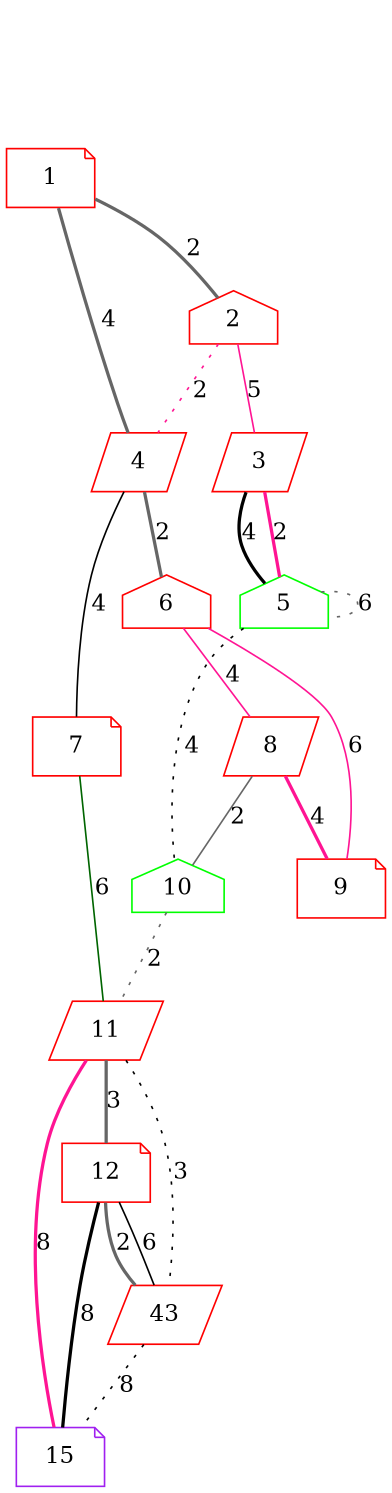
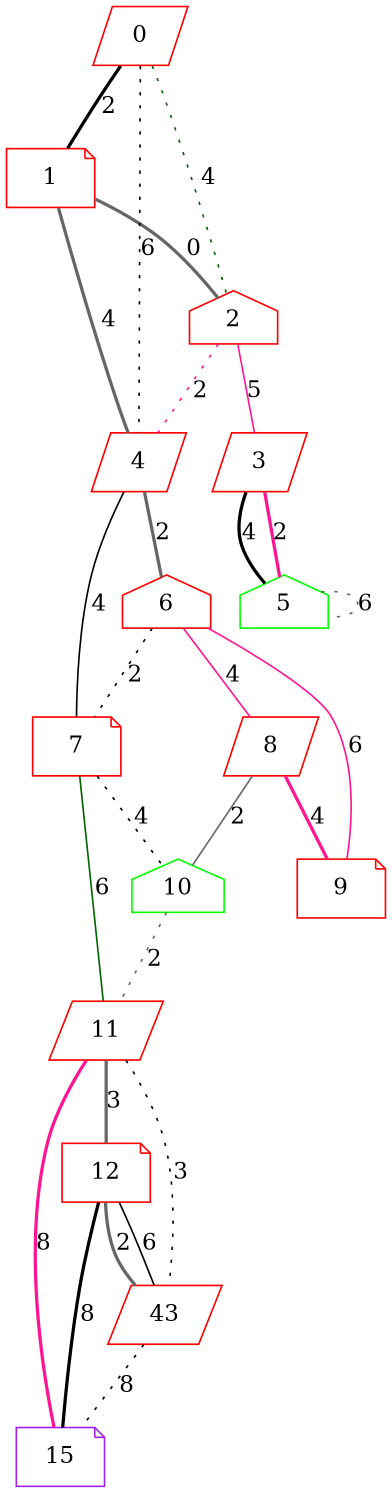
node "0": added
edge "1" -- "2": label "2" -> "0"
edge "6" -- "7": added, label "2"
edge "5" -- "10": now "7" -- "10"
